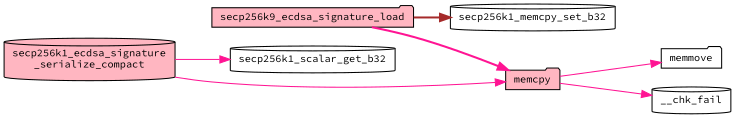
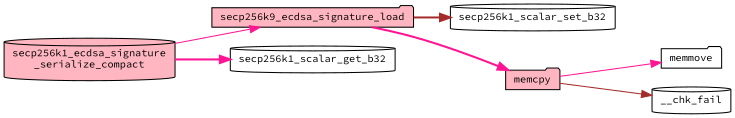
node "secp256k1_memcpy_set_b32": label "secp256k1_memcpy_set_b32" -> "secp256k1_scalar_set_b32"
edge "secp256k1_ecdsa_signature _serialize_compact" -> "secp256k1_scalar_get_b32": style solid -> bold
edge "secp256k1_ecdsa_signature _serialize_compact" -> "memcpy": now "secp256k1_ecdsa_signature _serialize_compact" -> "secp256k9_ecdsa_signature_load"
edge "memcpy" -> "__chk_fail": color deeppink -> brown
